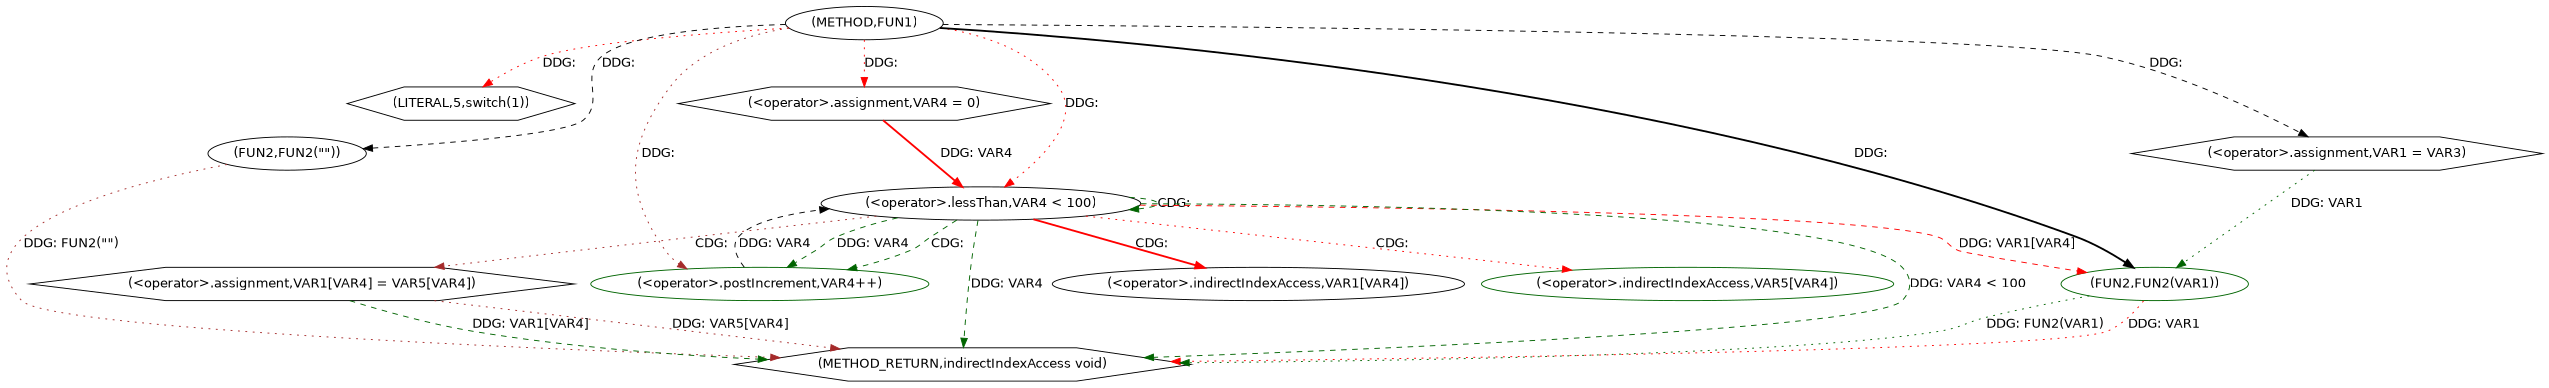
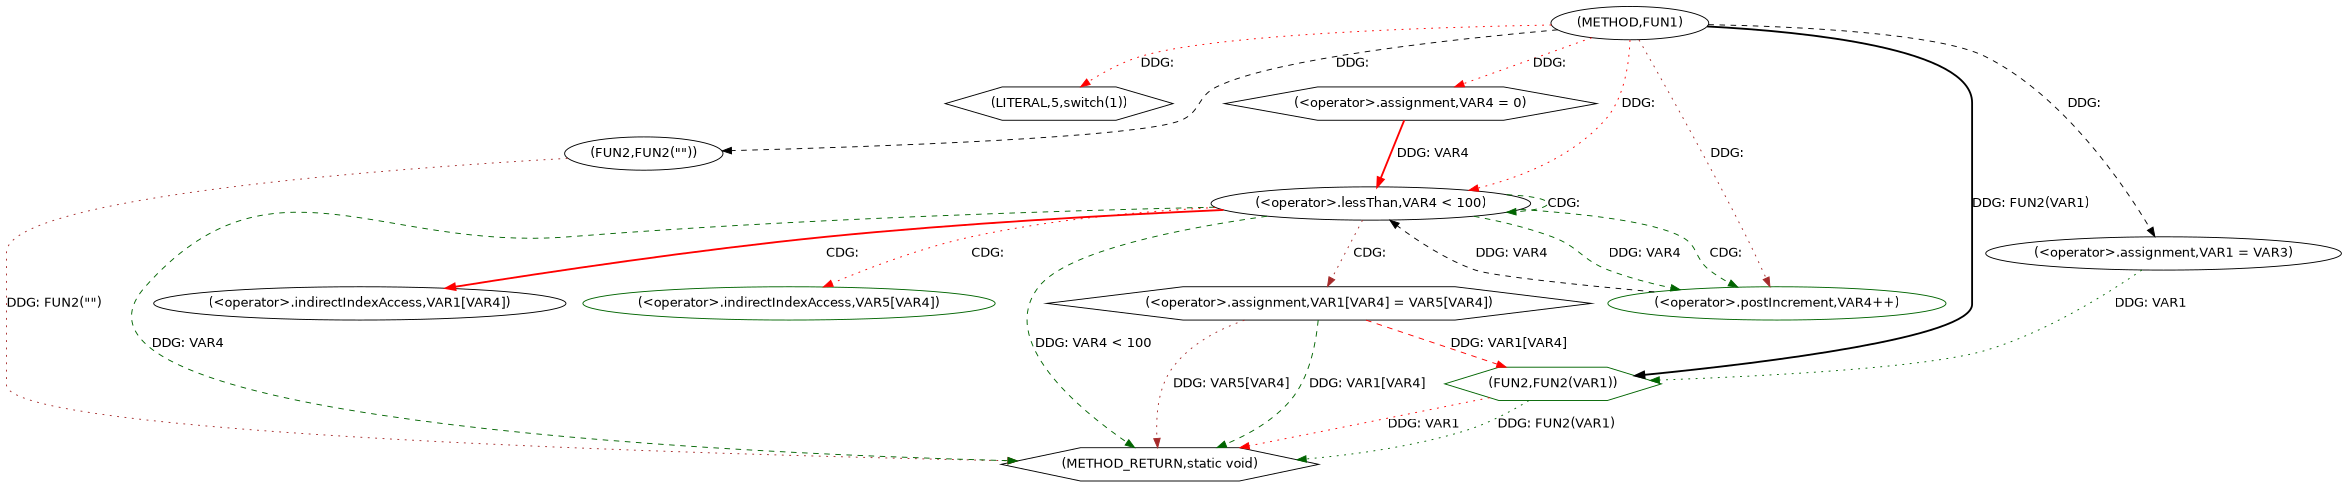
edge "(METHOD,FUN1)" -> "(FUN2,FUN2(VAR1))": label "DDG: " -> "DDG: FUN2(VAR1)"
node "(<operator>.assignment,VAR1 = VAR3)": shape hexagon -> ellipse
edge "(<operator>.lessThan,VAR4 < 100)" -> "(FUN2,FUN2(VAR1))": now "(<operator>.assignment,VAR1[VAR4] = VAR5[VAR4])" -> "(FUN2,FUN2(VAR1))"
node "(FUN2,FUN2(VAR1))": shape ellipse -> hexagon
node "(METHOD_RETURN,indirectIndexAccess void)": label "(METHOD_RETURN,indirectIndexAccess void)" -> "(METHOD_RETURN,static void)"
